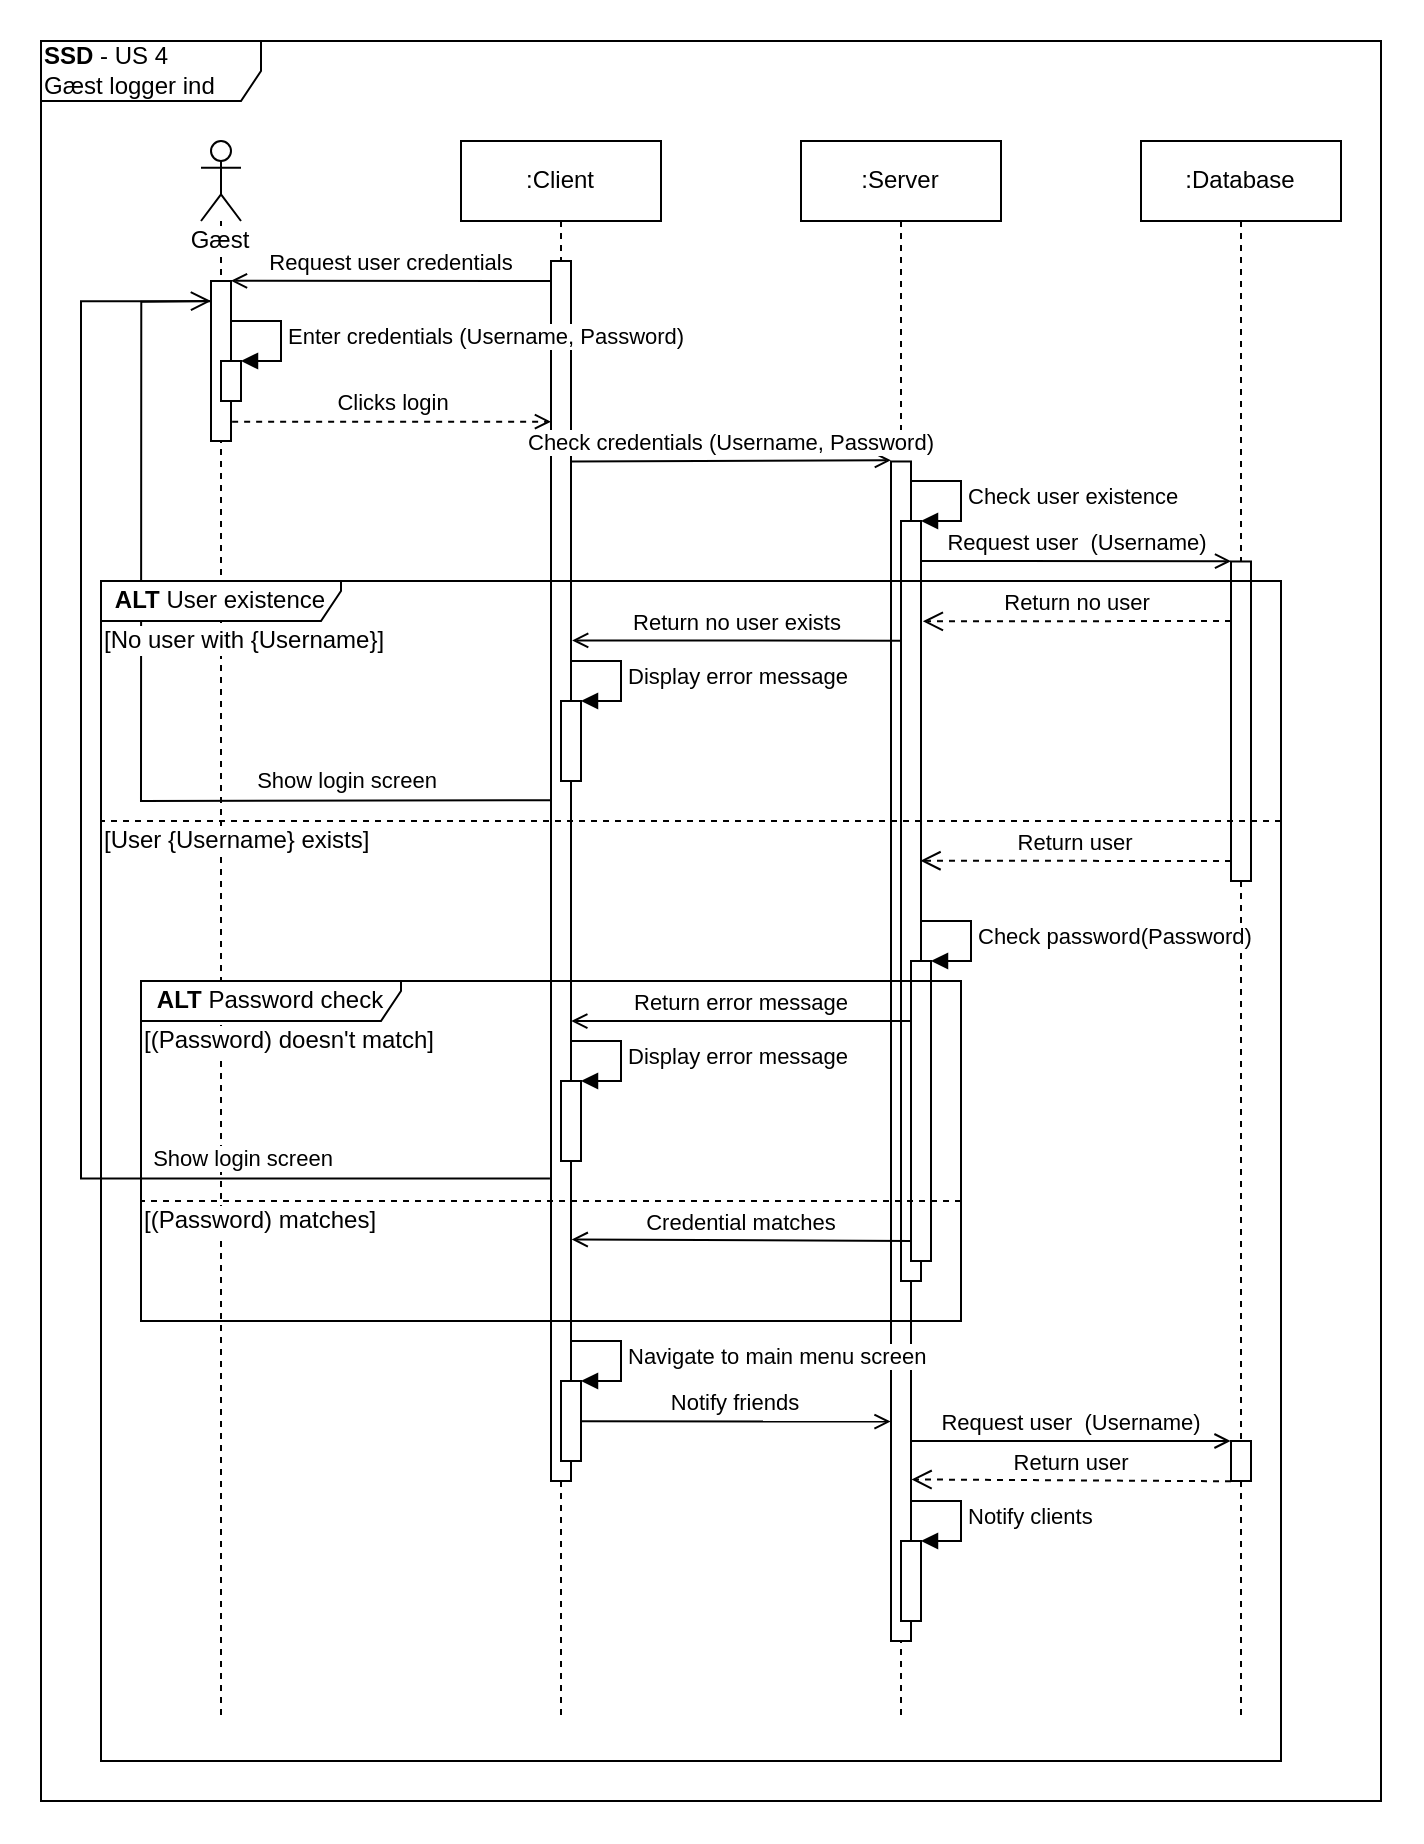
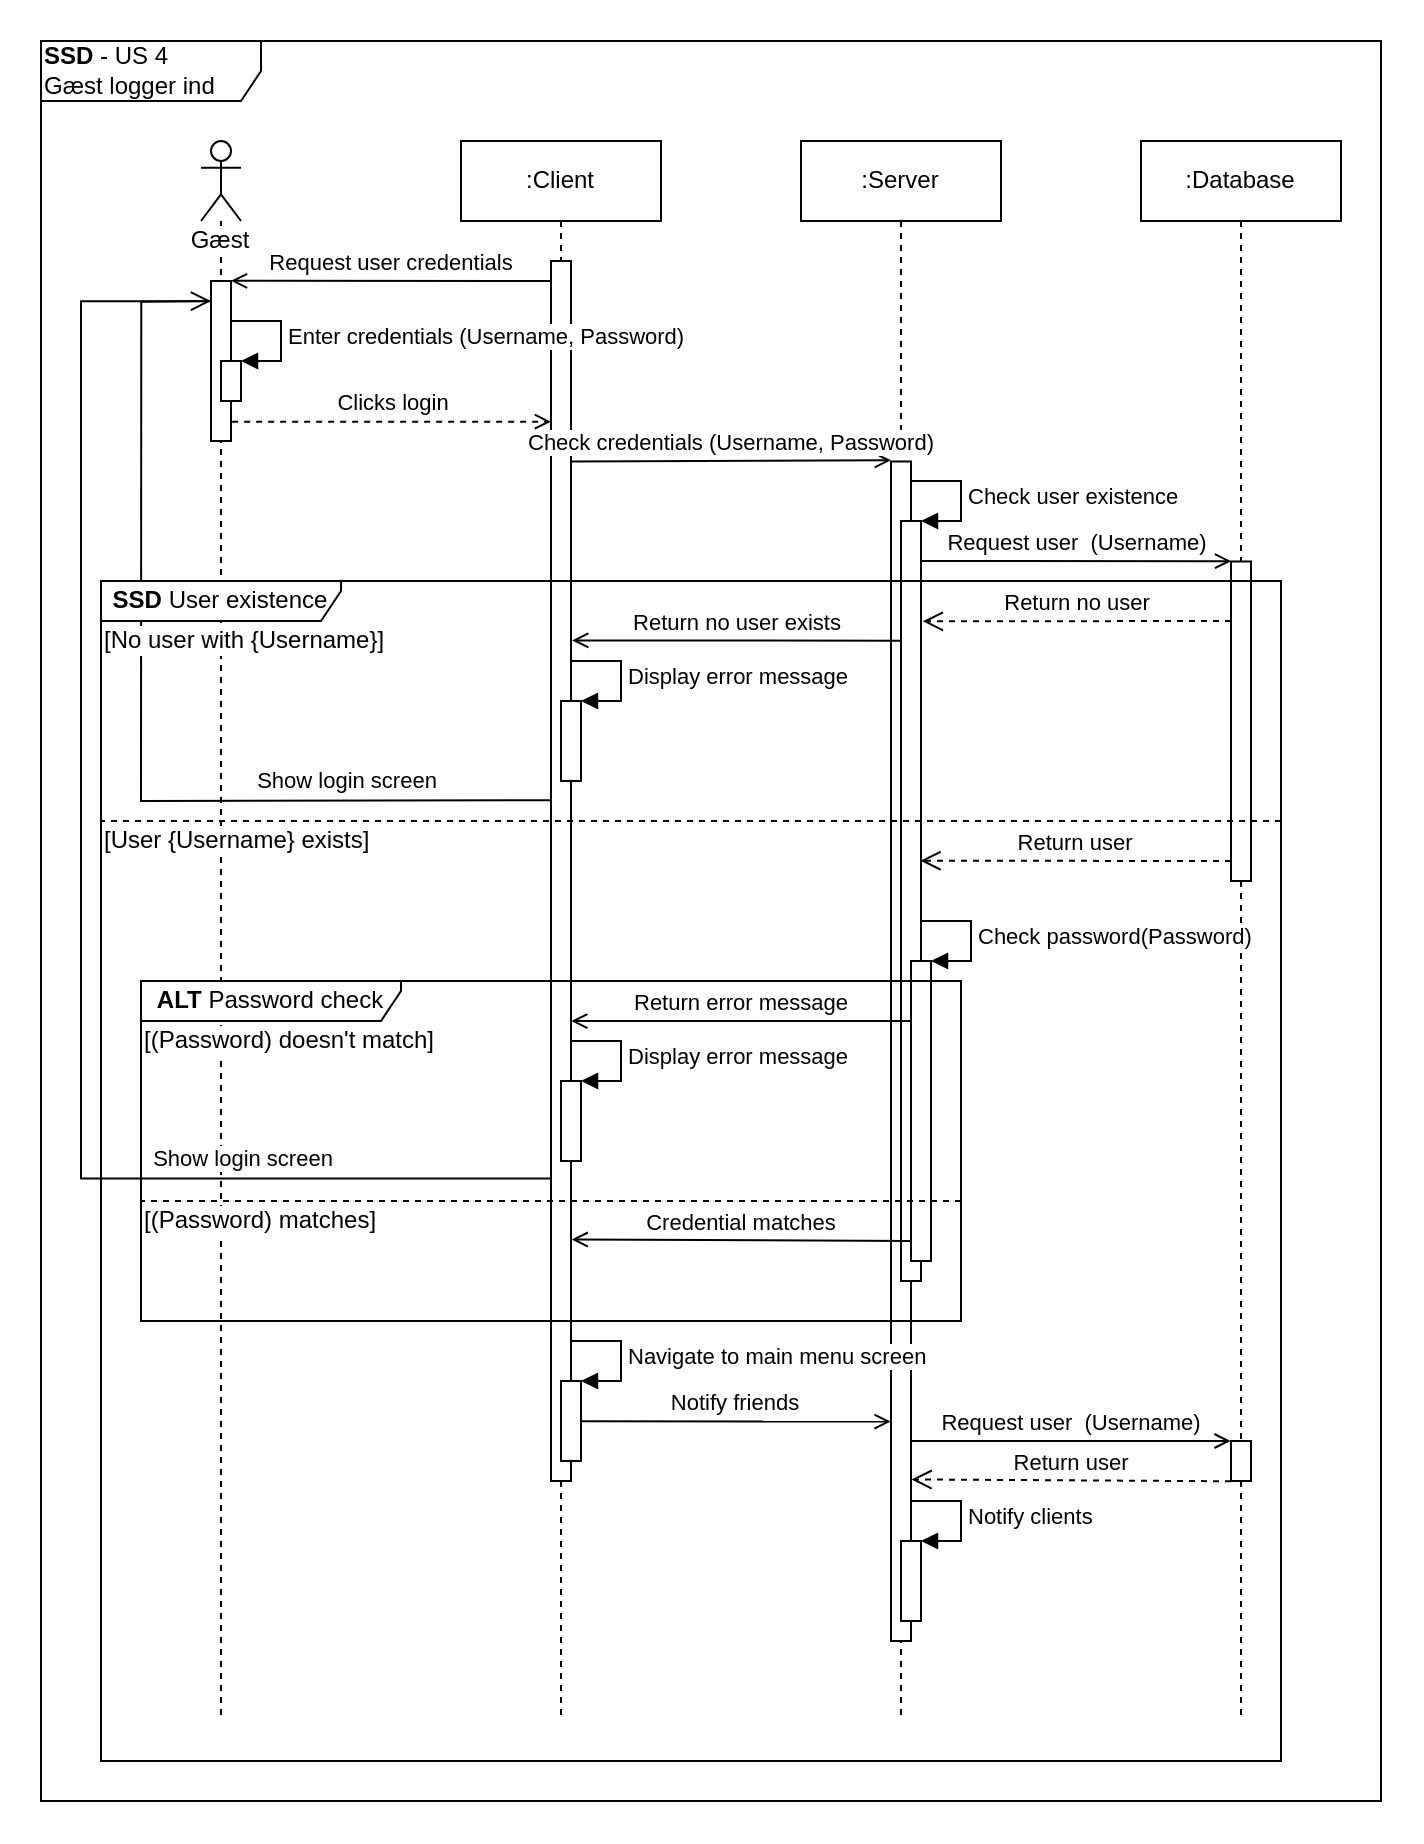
node "ALT User existence": label "ALT User existence" -> "SSD User existence"
